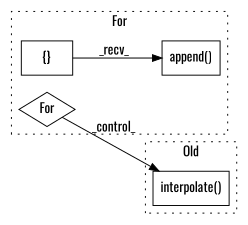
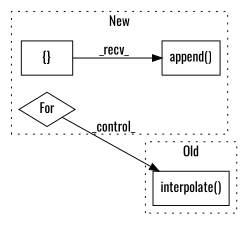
cluster "For": label "For" -> "New"
